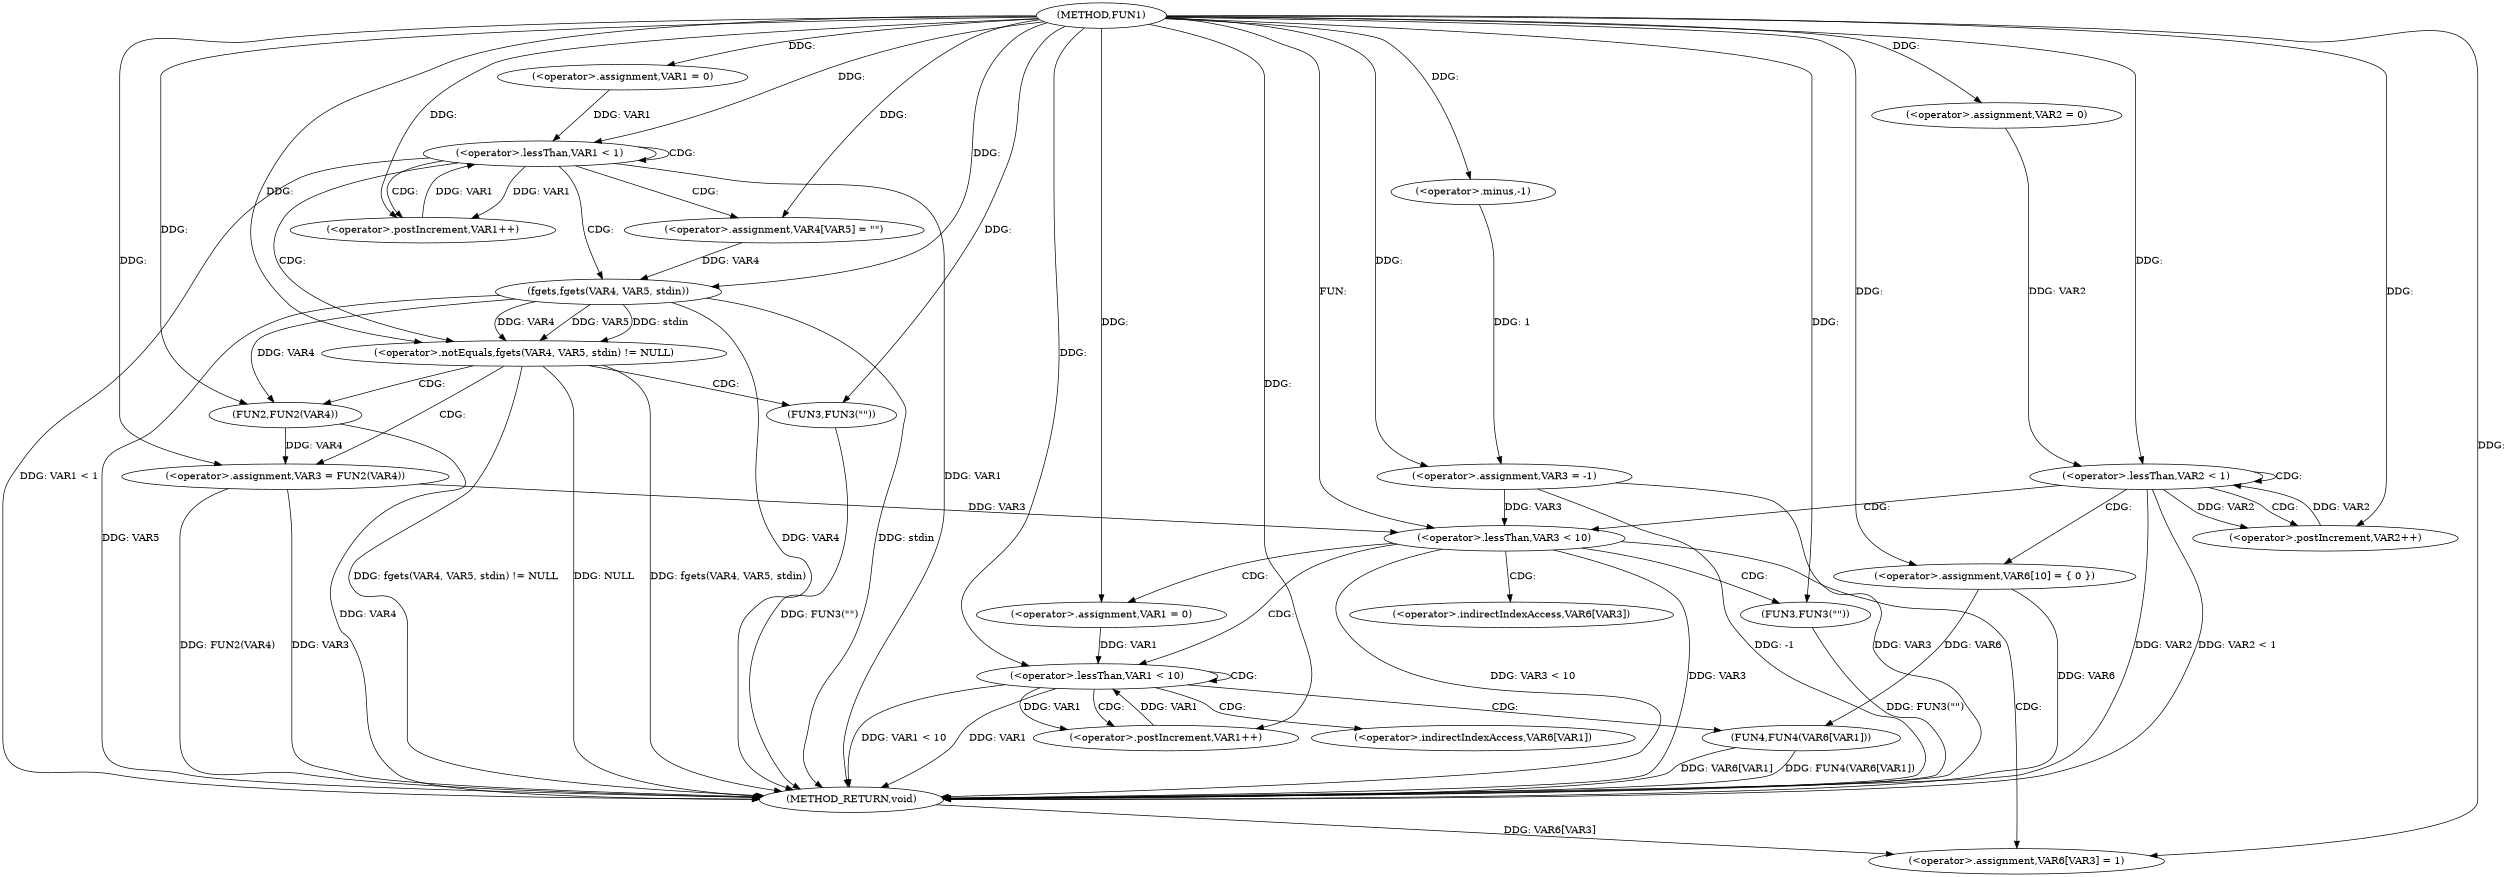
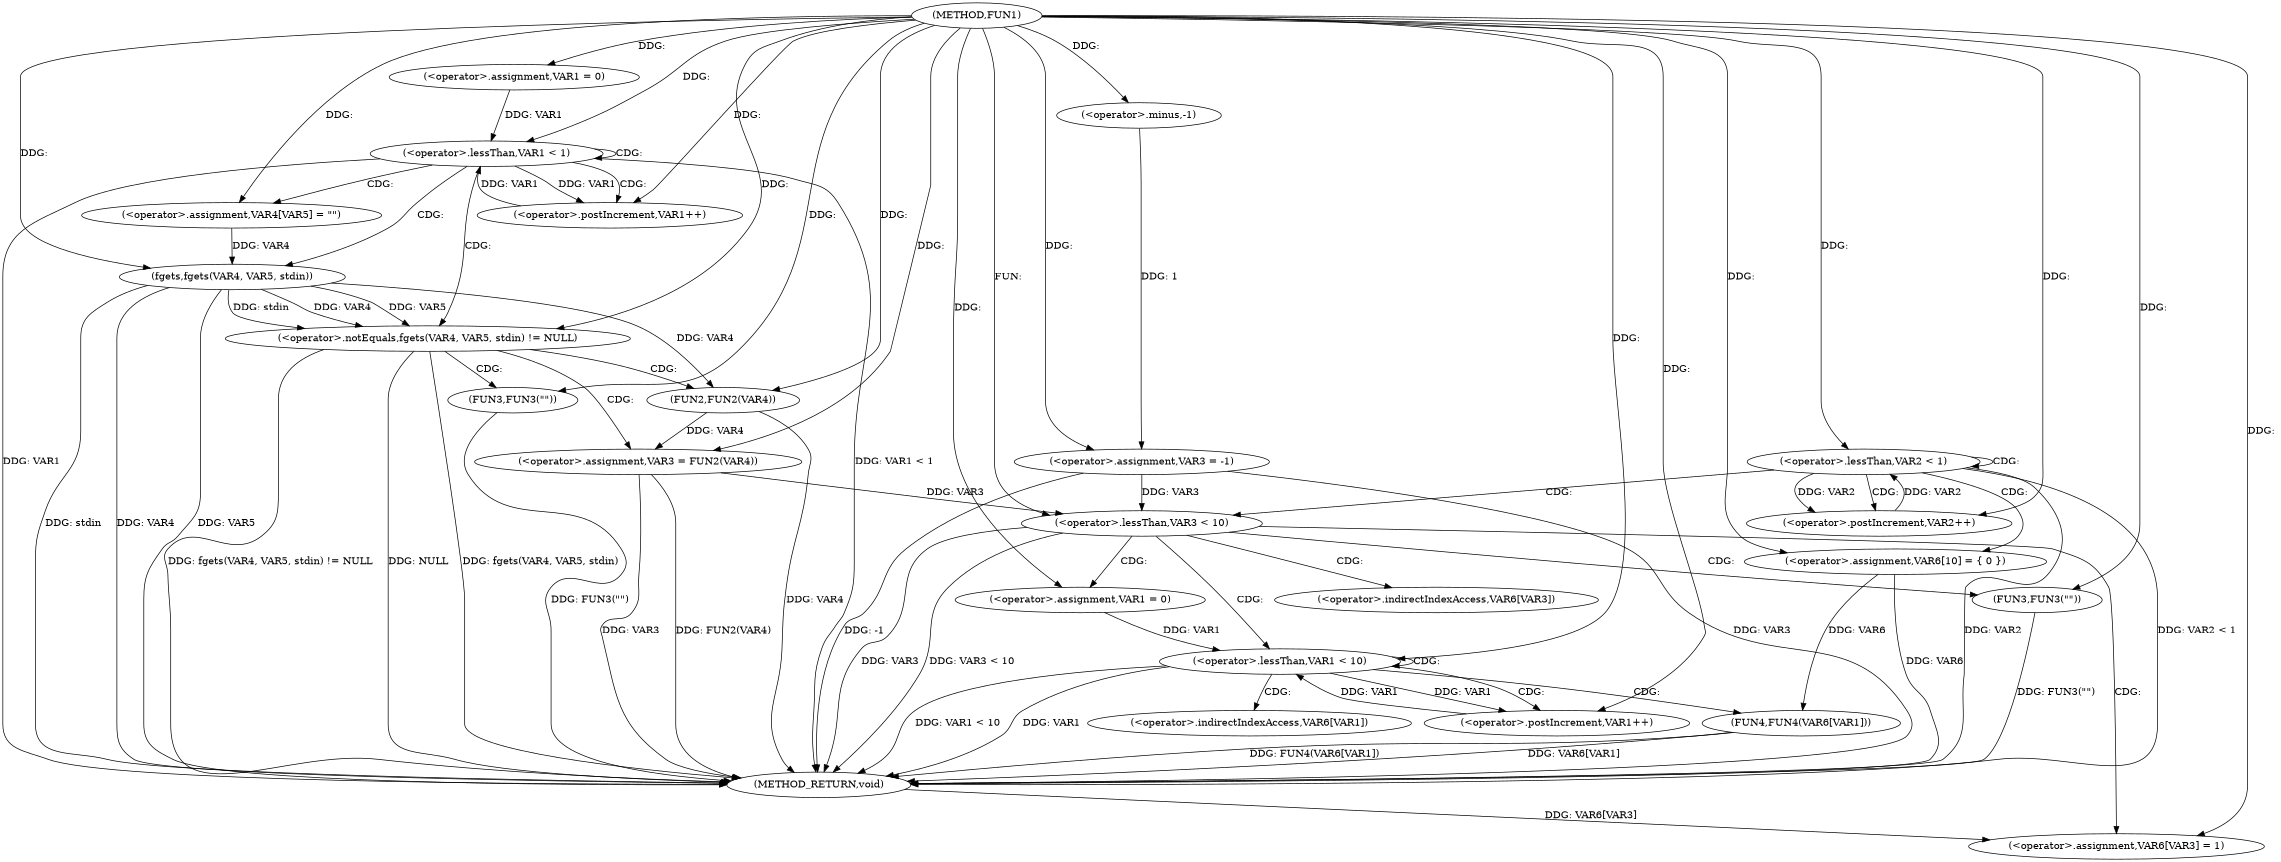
node "(<operator>.assignment,VAR2 = 0)": removed
